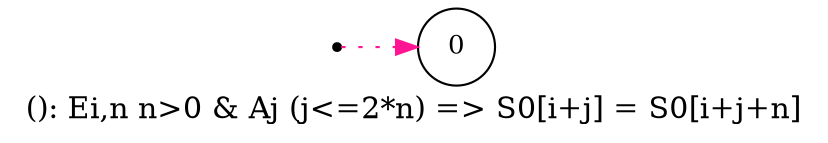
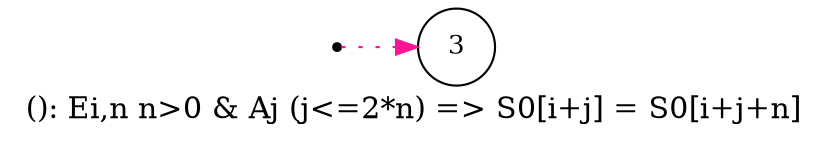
node "0": label "0" -> "3"
